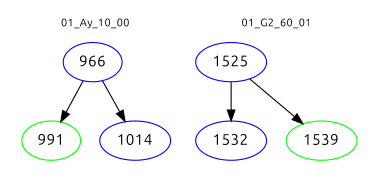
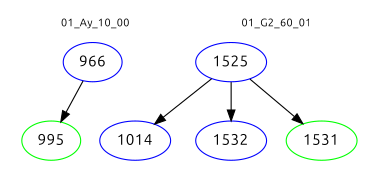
edge "966" -> "1014": now "1525" -> "1014"
node "991": label "991" -> "995"
node "1539": label "1539" -> "1531"
